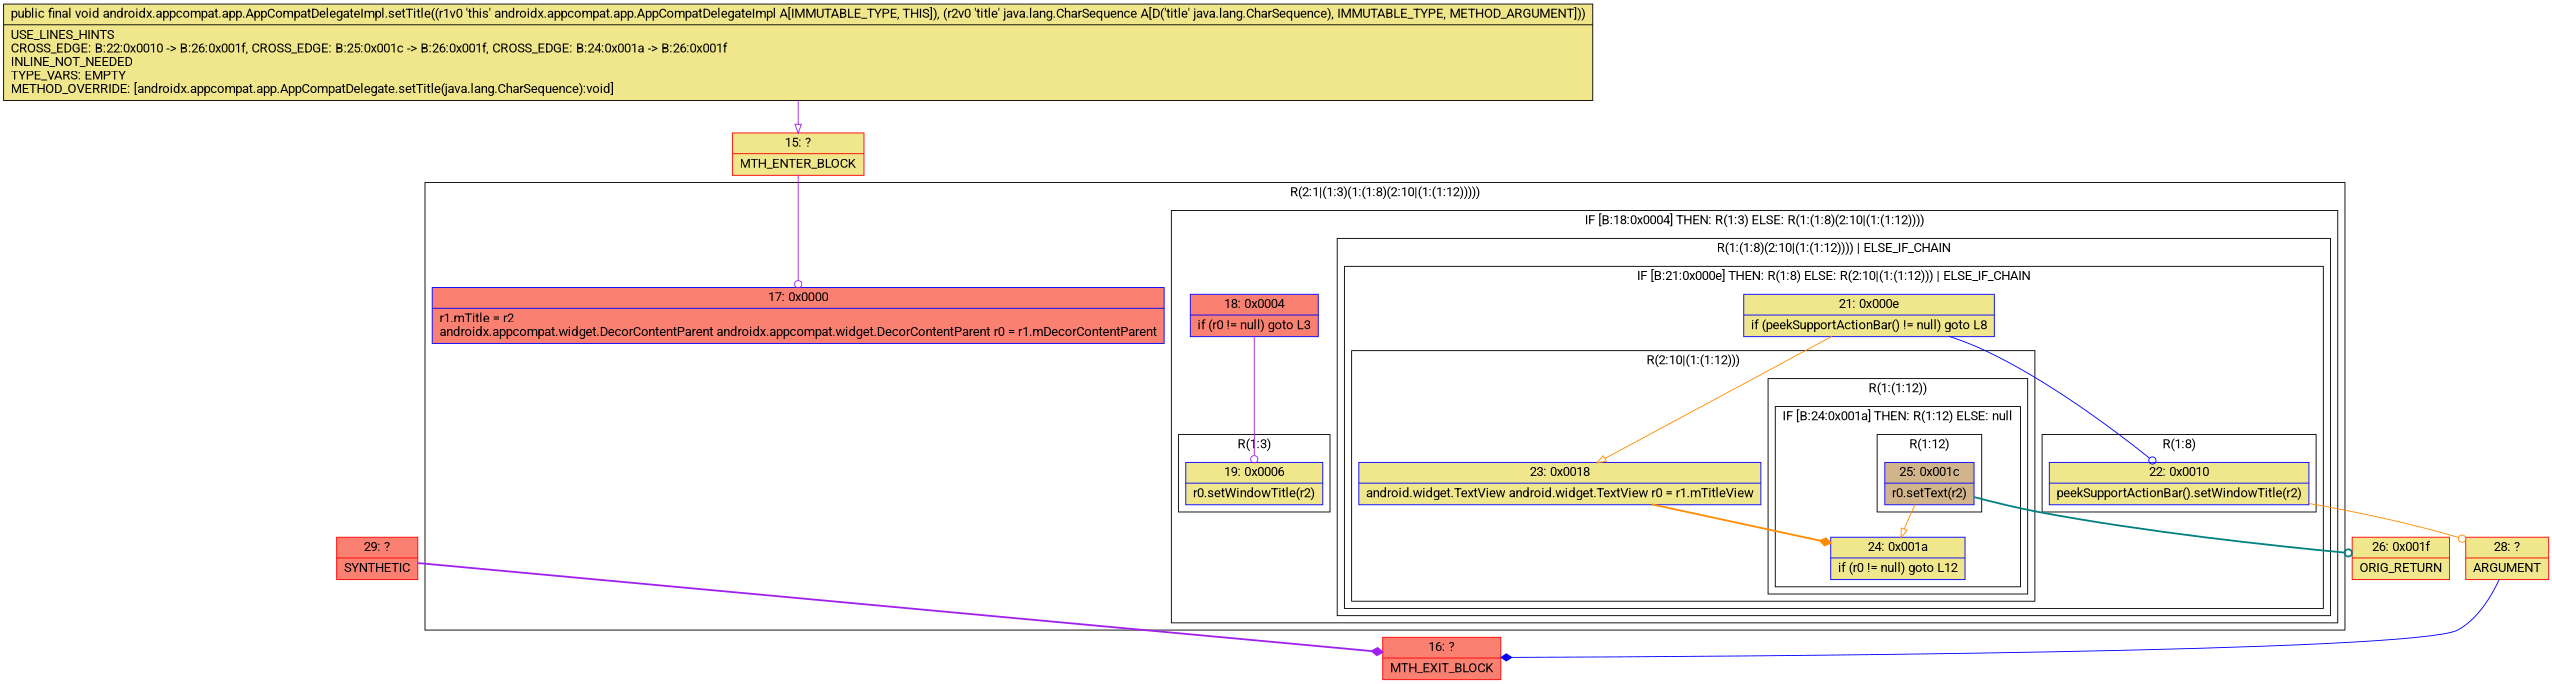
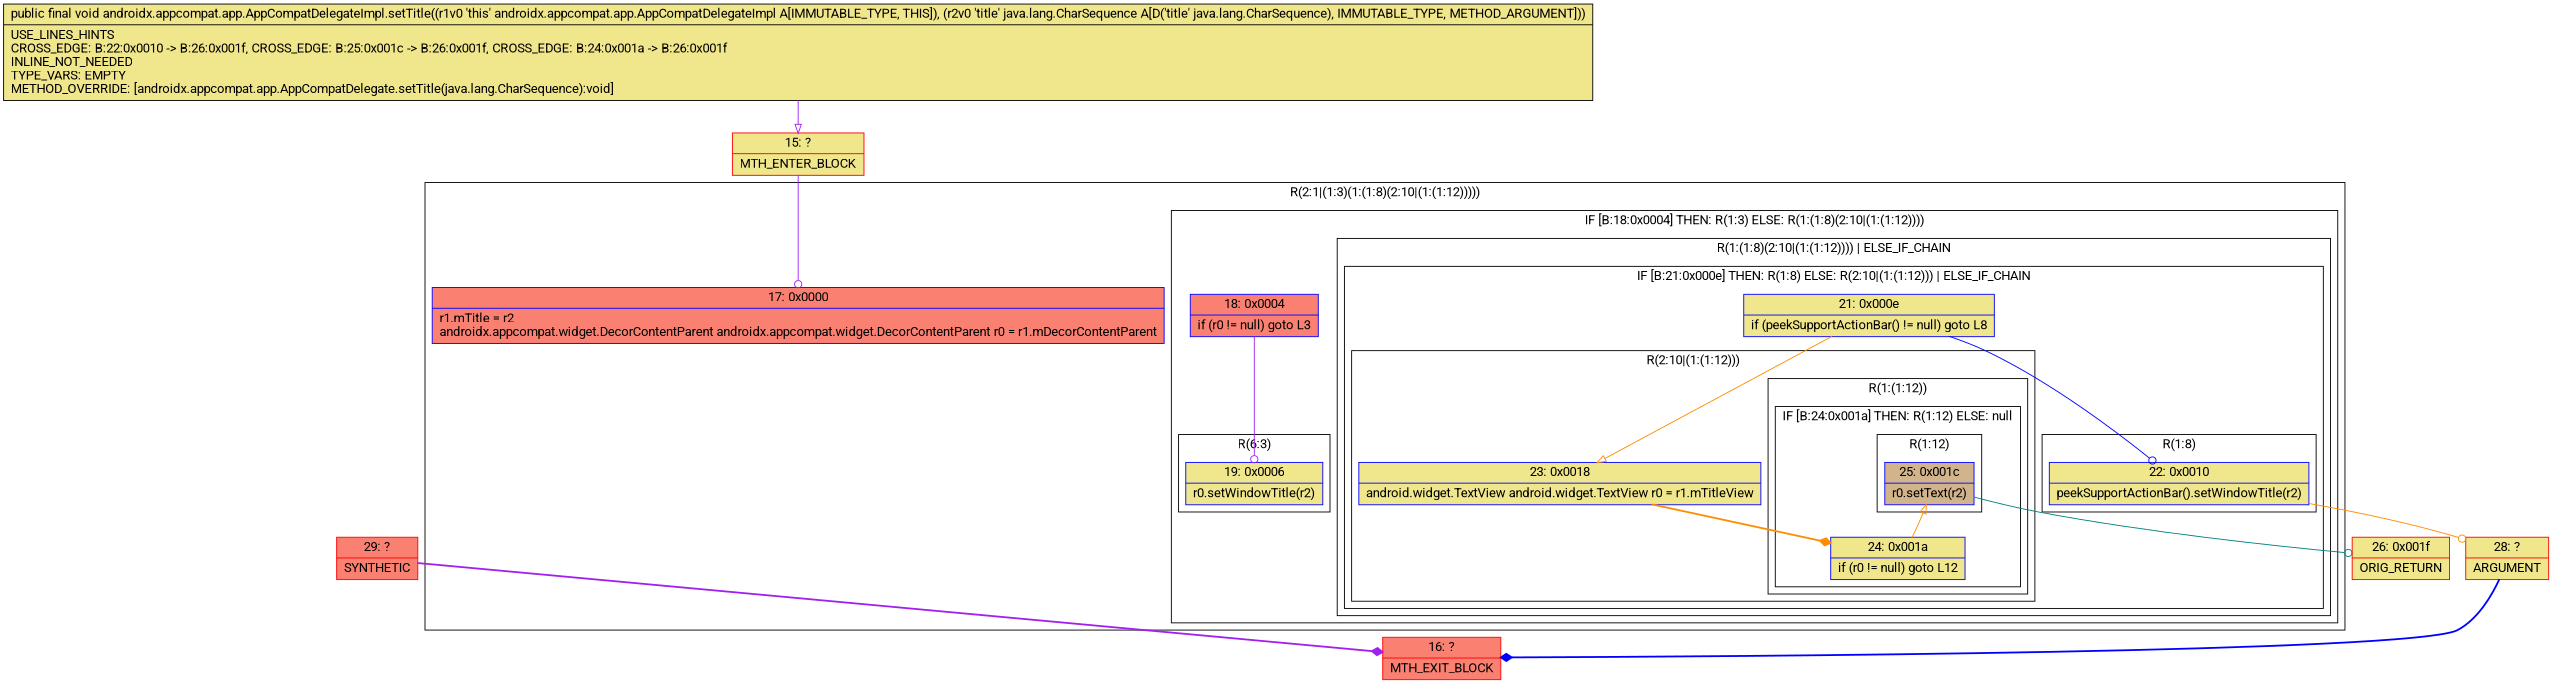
cluster "R(1:3)": label "R(1:3)" -> "R(6:3)"
edge "25: 0x001c" -> "24: 0x001a": reversed
edge "25: 0x001c" -> "26: 0x001f": style bold -> solid
edge "28: ?" -> "16: ?": style solid -> bold
